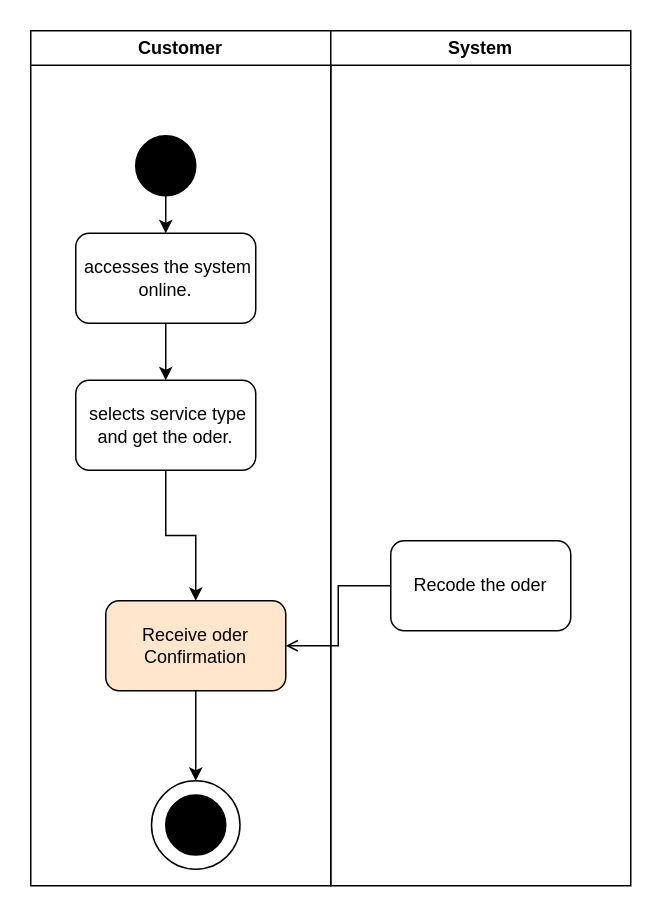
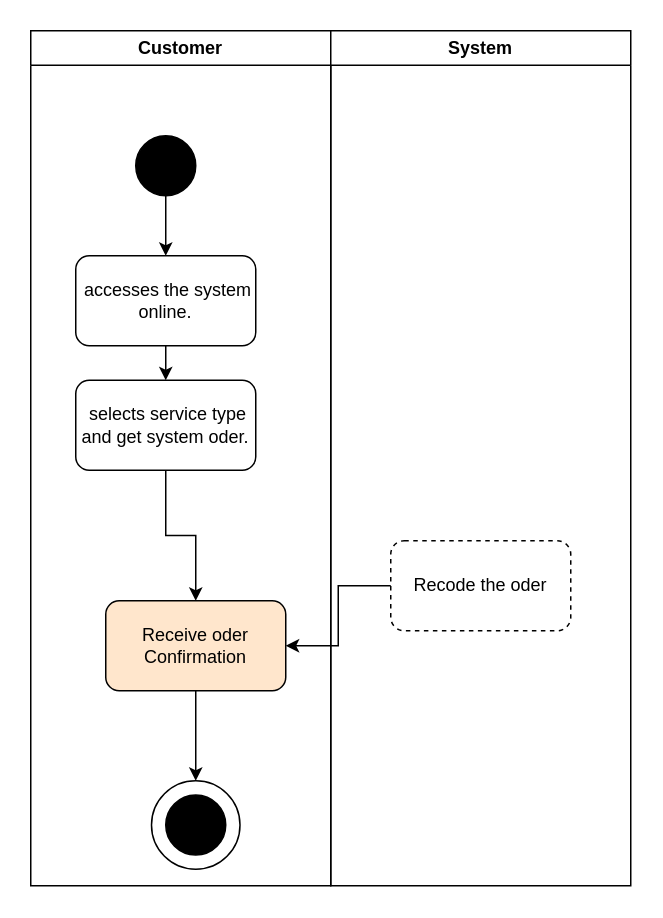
node "accesses the system online.": moved (166, 278) -> (166, 301)
node "selects service type and get the oder.": label "selects service type and get the oder." -> "selects service type and get system oder."
node "Recode the oder": style solid -> dashed
edge "Recode the oder" -> "Receive oder Confirmation": arrowhead open -> classic
